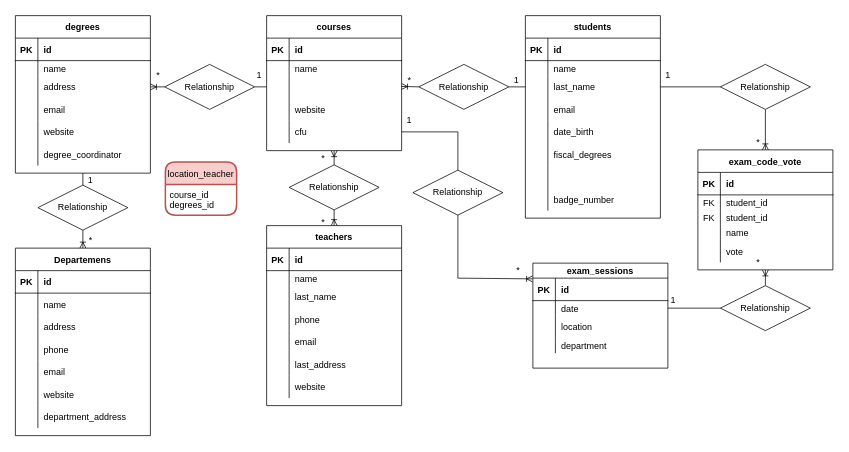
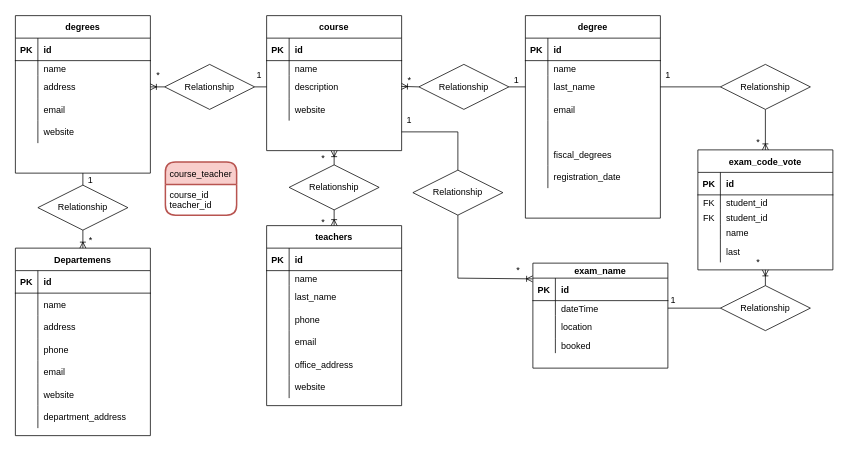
node "courses": label "courses" -> "course"
node "students": label "students" -> "degree"
node "description": added
node "cfu": removed
node "date_birth": removed
node "degree_coordinator": removed
node "location_teacher": label "location_teacher" -> "course_teacher"
node "registration_date": added
node "course_id degrees_id": label "course_id degrees_id" -> "course_id teacher_id"
node "badge_number": removed
node "vote": label "vote" -> "last"
node "exam_sessions": label "exam_sessions" -> "exam_name"
node "date": label "date" -> "dateTime"
node "department": label "department" -> "booked"
node "last_address": label "last_address" -> "office_address"
